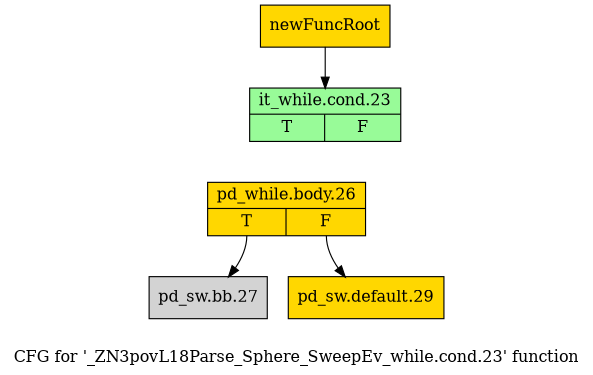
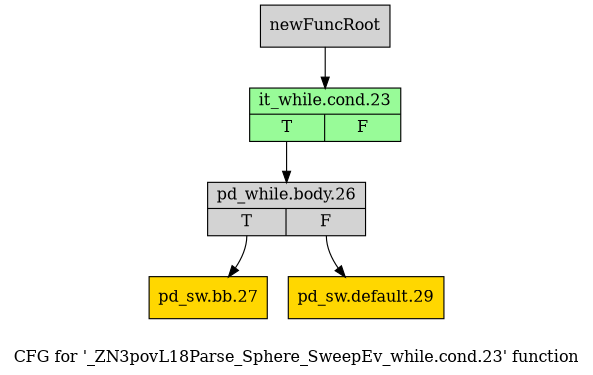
node "newFuncRoot": fillcolor gold -> lightgrey
edge "it_while.cond.23" -> "pd_while.body.26": added
node "pd_while.body.26": fillcolor gold -> lightgrey
node "pd_sw.bb.27": fillcolor lightgrey -> gold
